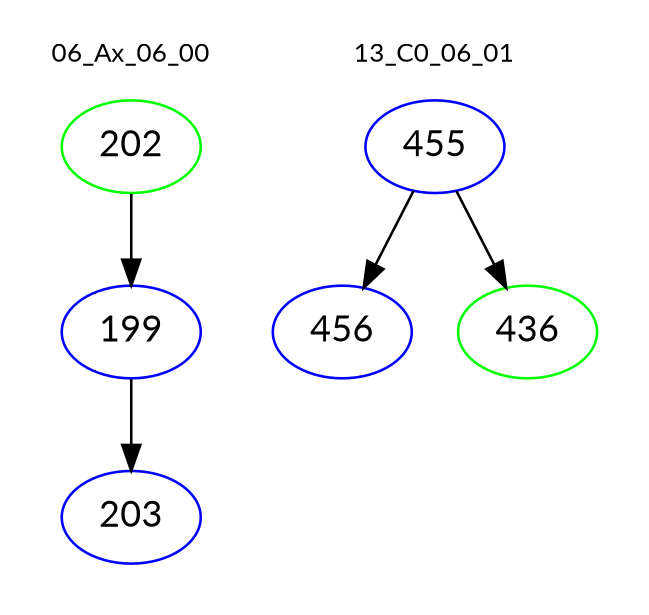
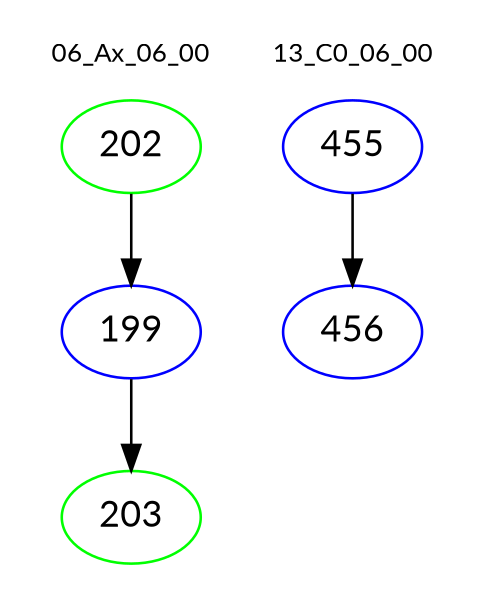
cluster "13_C0_06_01": label "13_C0_06_01" -> "13_C0_06_00"
node "436": removed
node "203": color blue -> green
